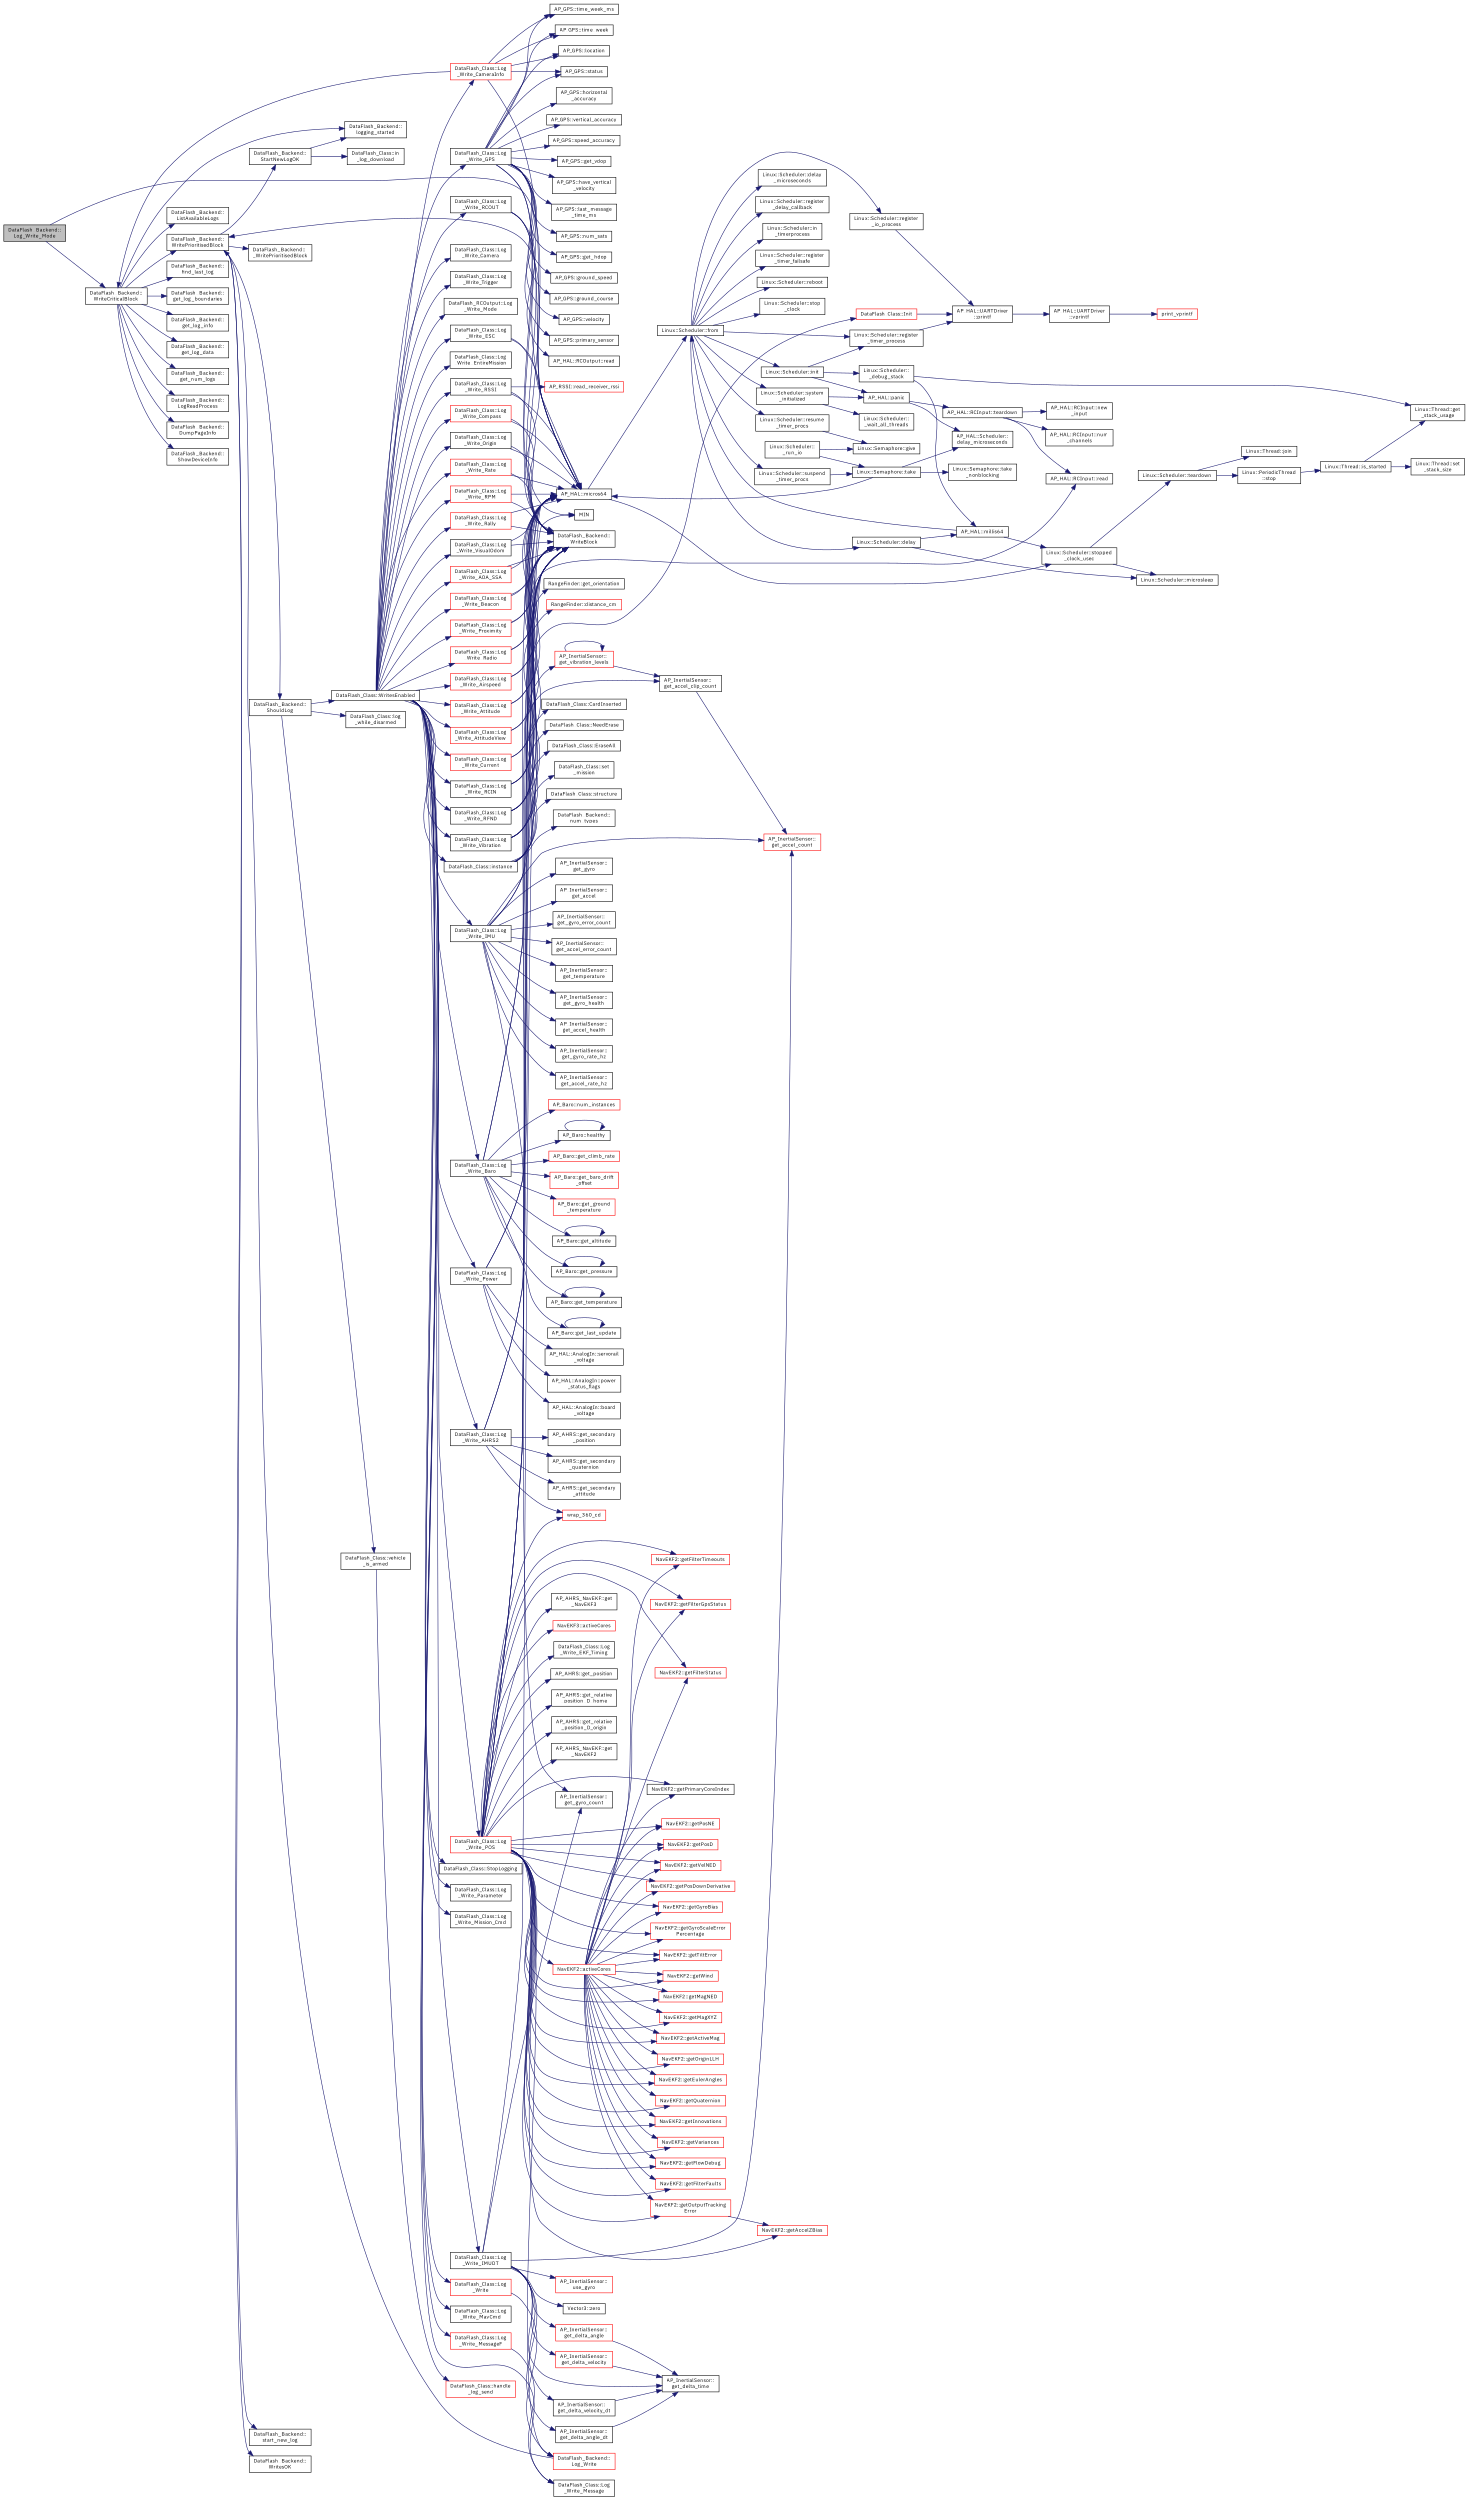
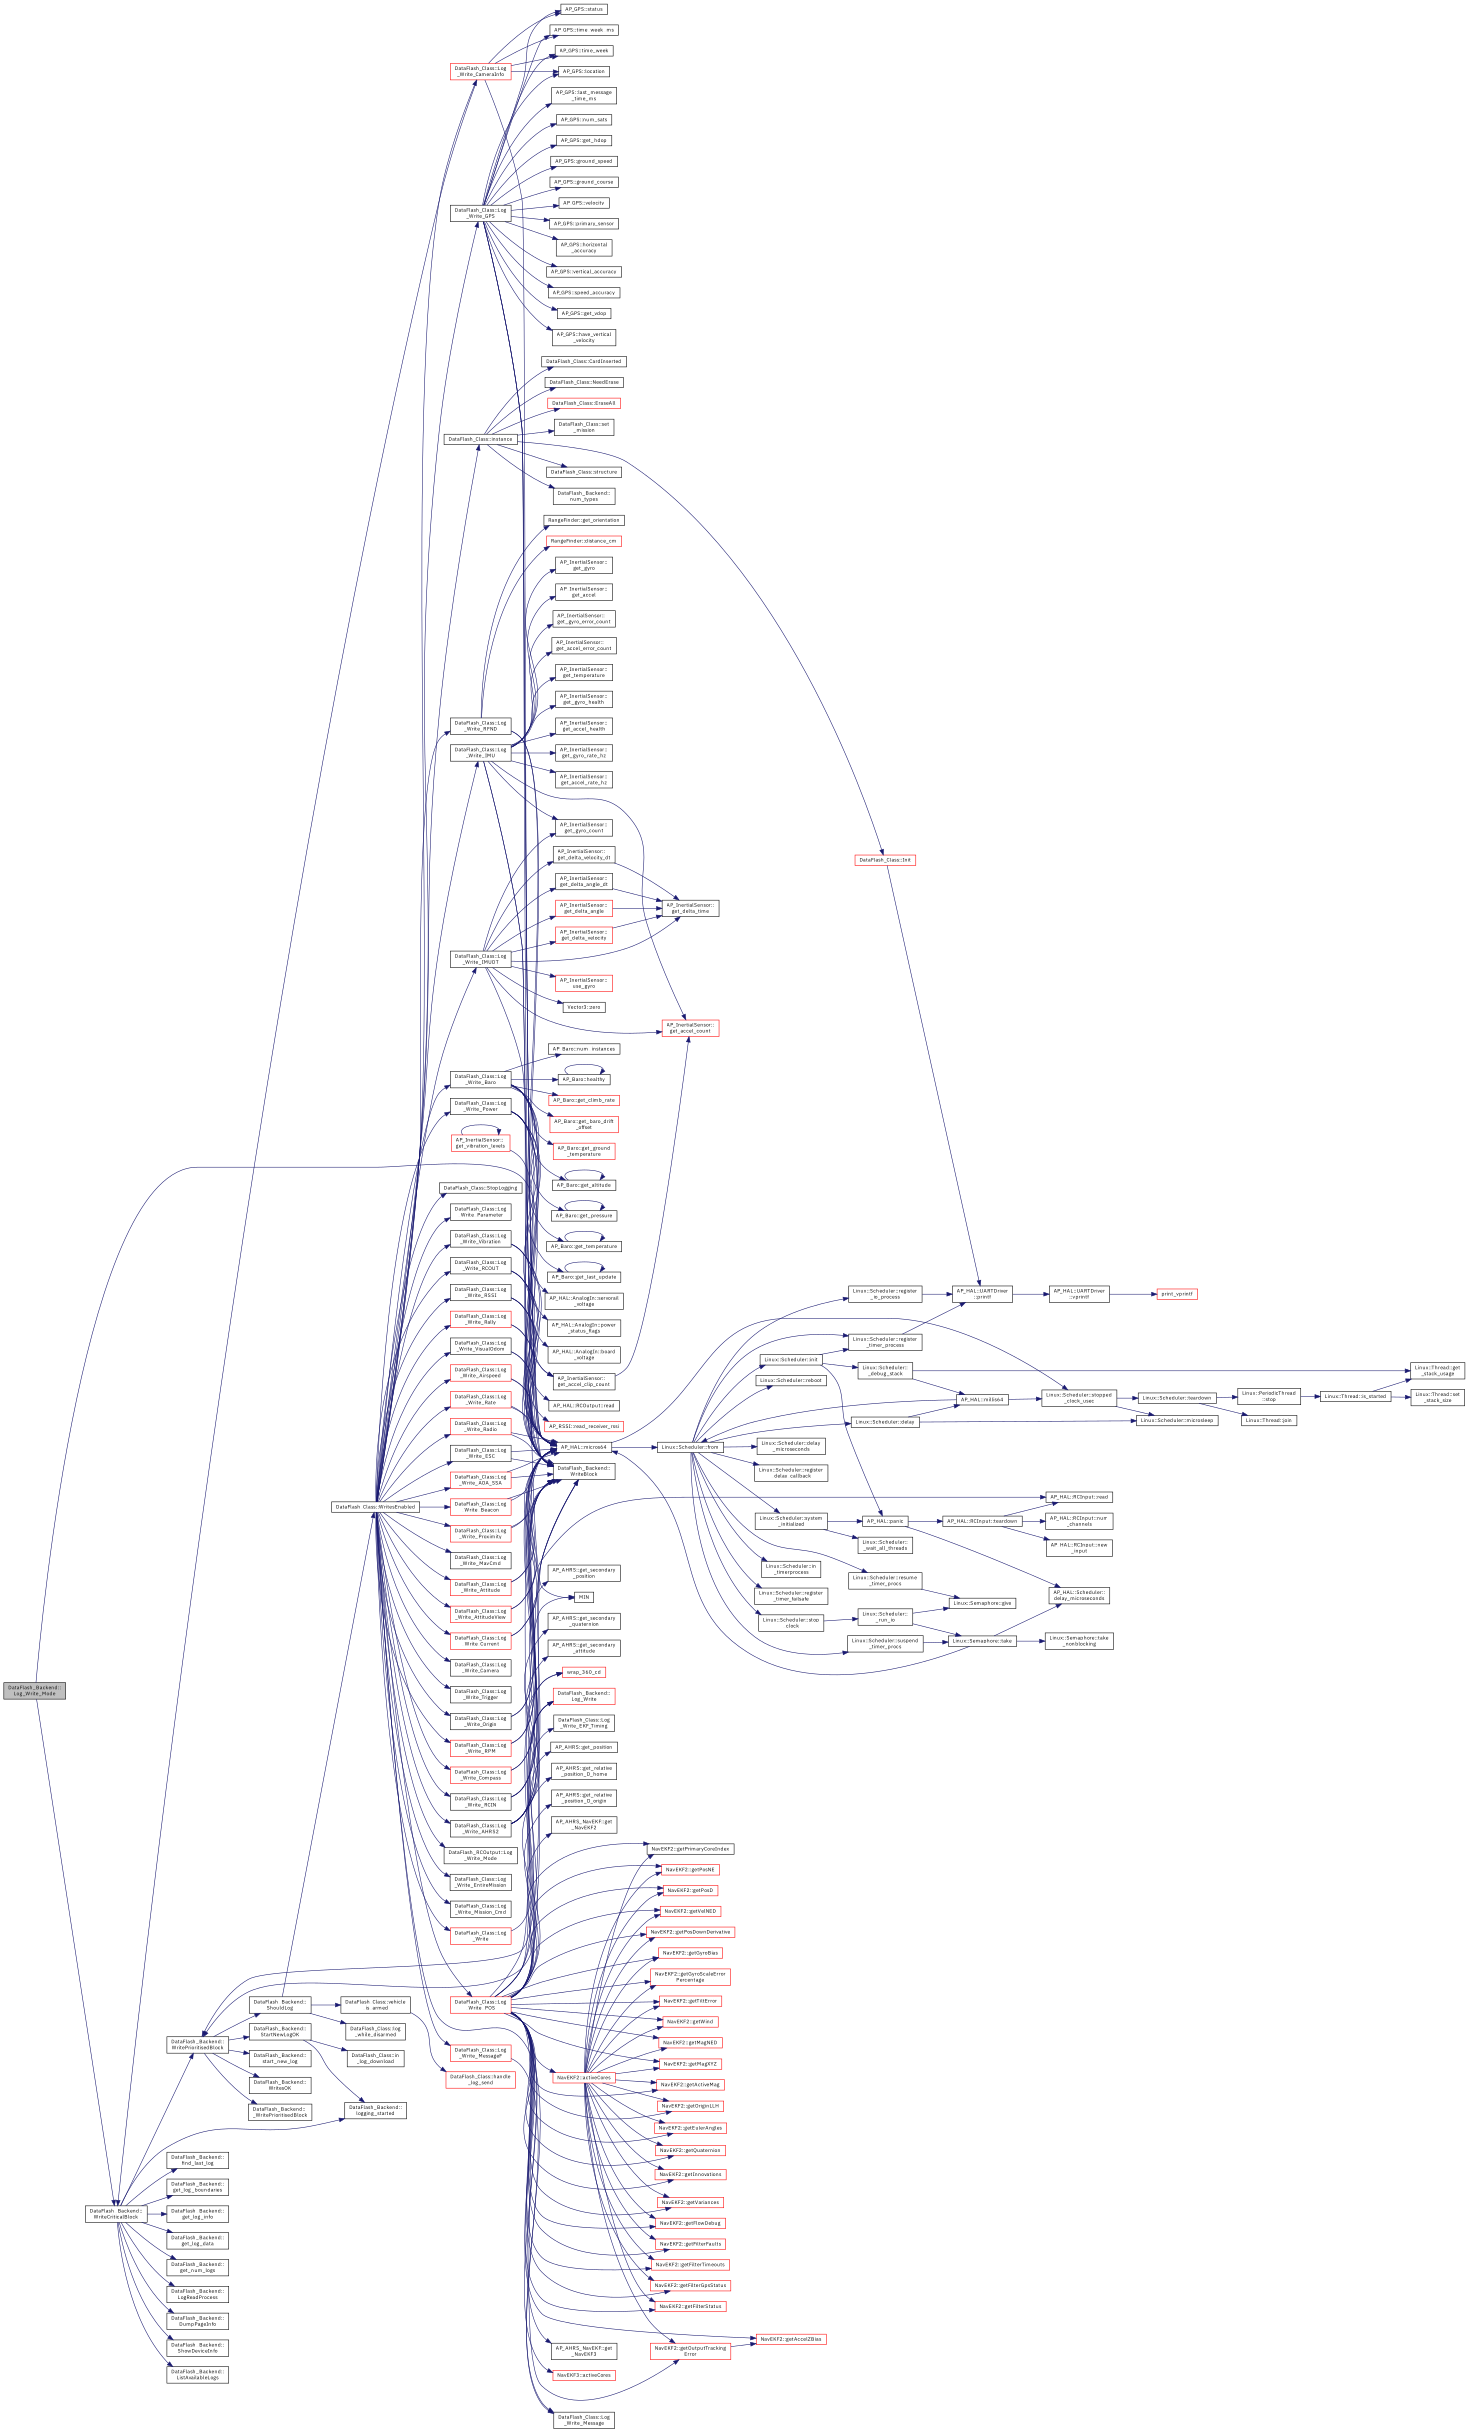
node "DataFlash_Class::EraseAll": color black -> red
edge "DataFlash_Class::Log _Write_Vibration" -> "AP_InertialSensor:: get_vibration_levels": removed
node "AP_Baro::num_instances": color red -> black
edge "Linux::Scheduler::stop _clock" -> "Linux::Scheduler:: _run_io": added
